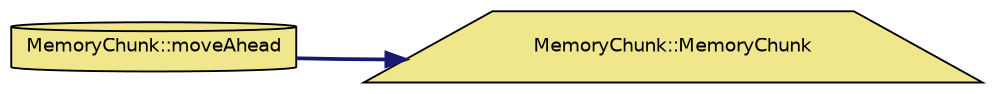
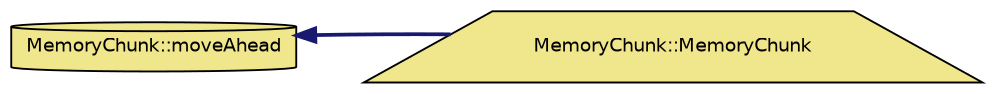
edge "MemoryChunk::moveAhead" -> "MemoryChunk::MemoryChunk": reversed
